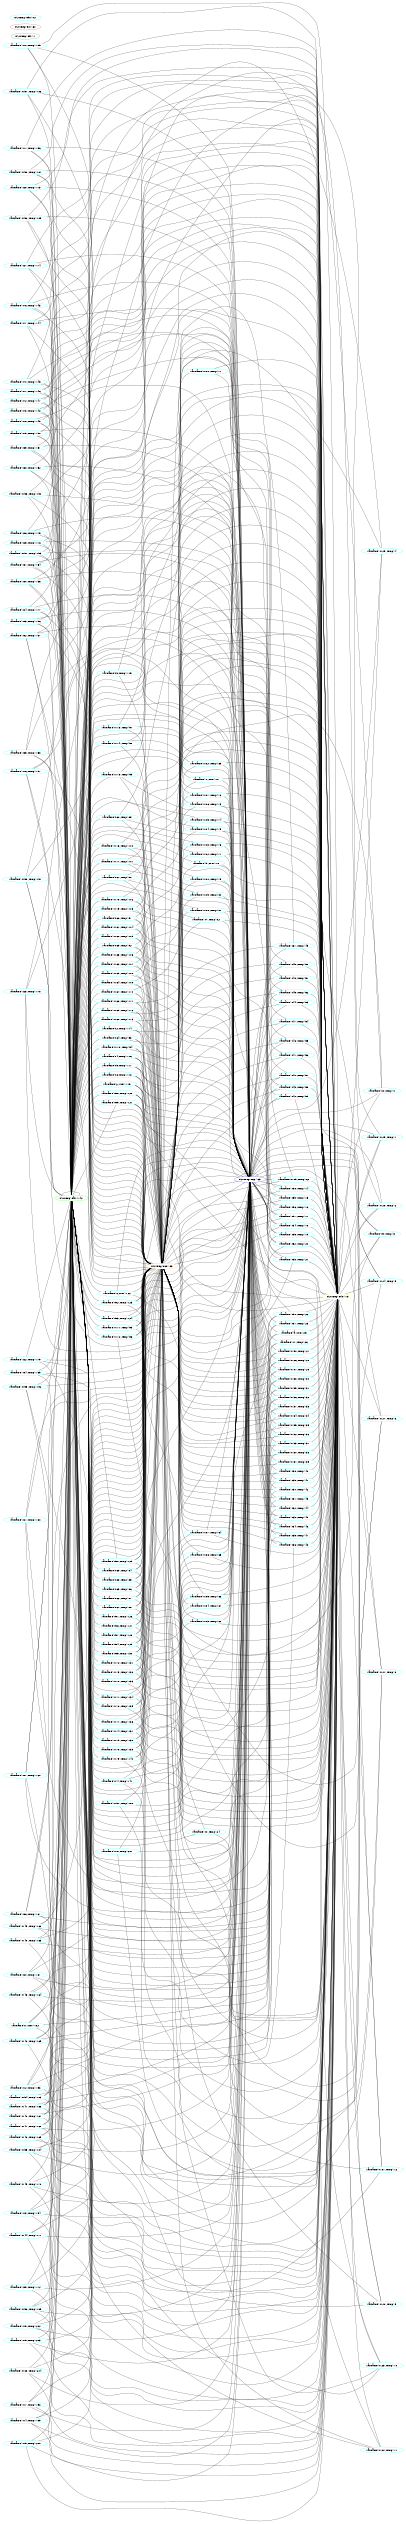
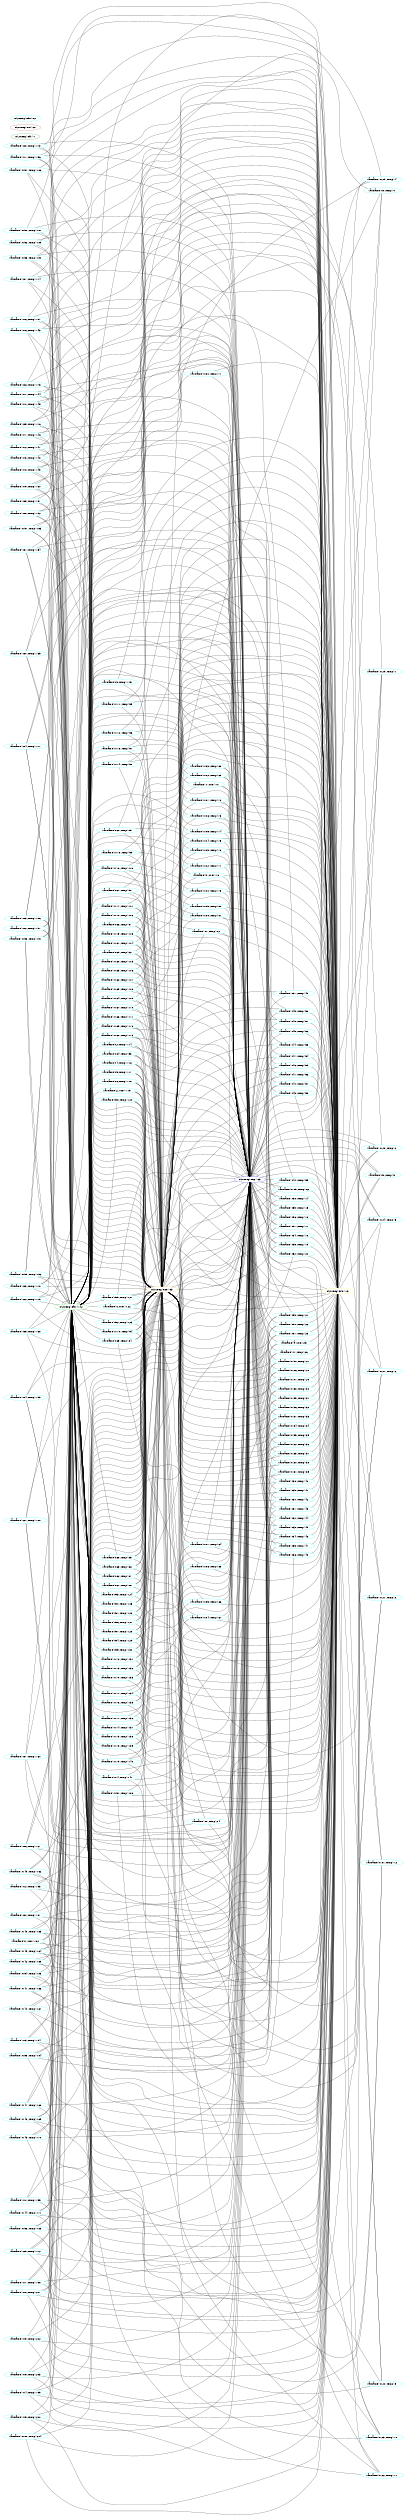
edge "ASMReg('eax').142" -- "VarName('t18',temp).201": added
